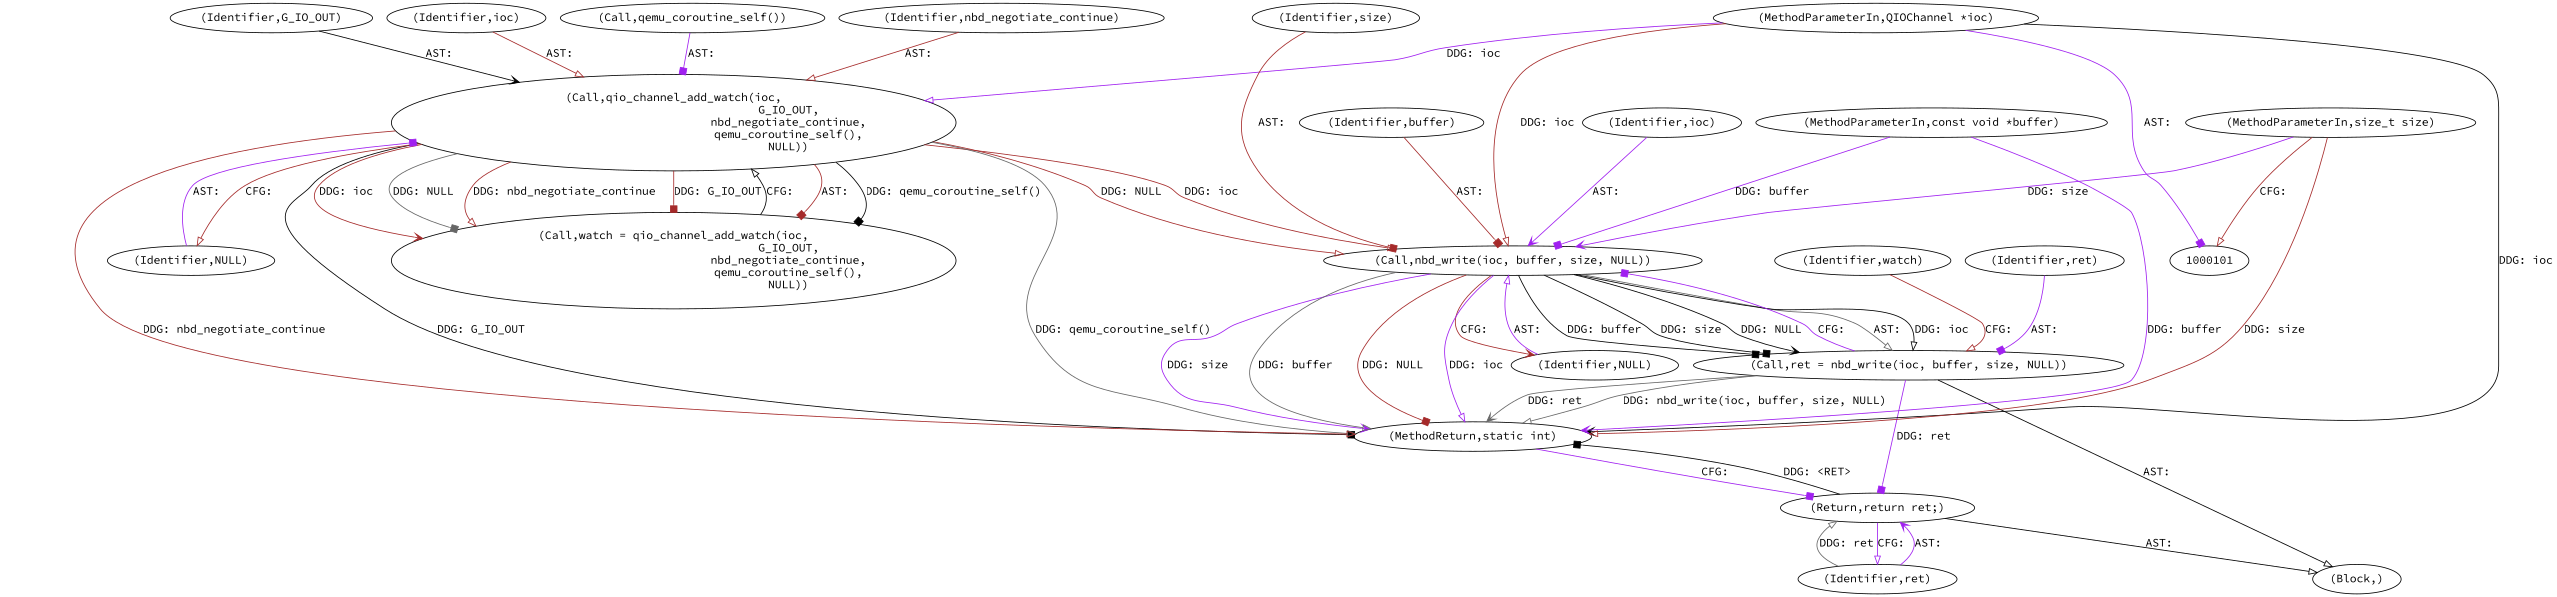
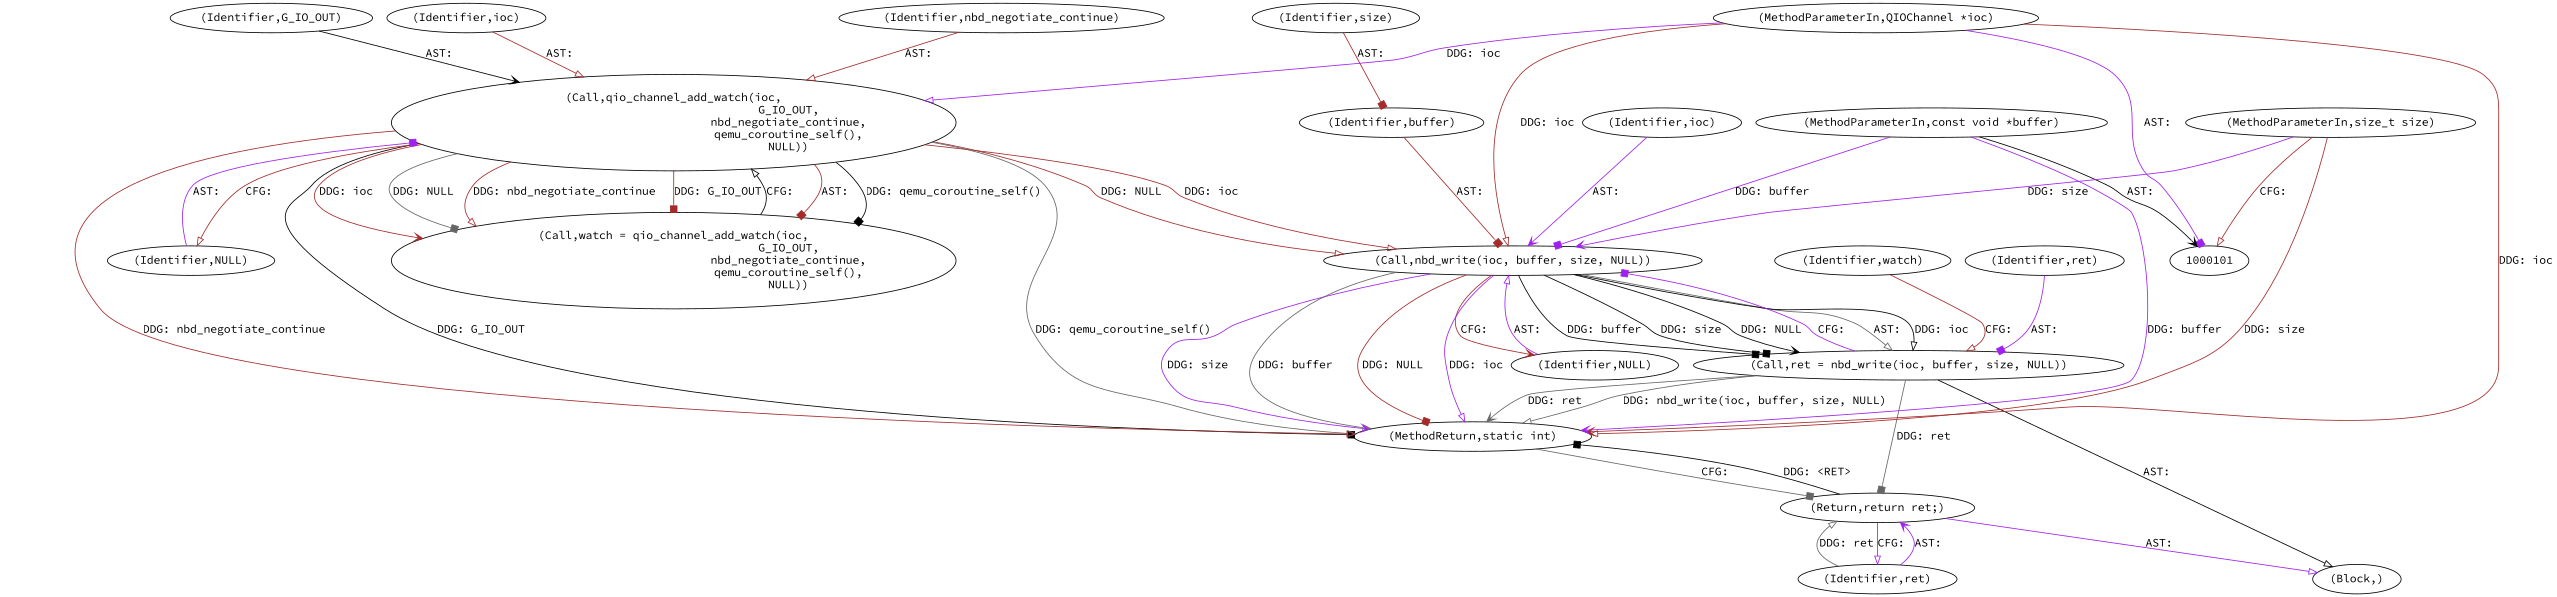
node "(Call,qemu_coroutine_self())": removed
edge "(Identifier,size)" -> "(Call,nbd_write(ioc, buffer, size, NULL))": now "(Identifier,size)" -> "(Identifier,buffer)"
edge "(MethodParameterIn,const void *buffer)" -> "1000101": added, label "AST:"
edge "(MethodParameterIn,QIOChannel *ioc)" -> "(MethodReturn,static int)": color black -> brown
edge "(Call,ret = nbd_write(ioc, buffer, size, NULL))" -> "(Return,return ret;)": color purple -> gray40
edge "(MethodReturn,static int)" -> "(Return,return ret;)": color purple -> gray40
edge "(Return,return ret;)" -> "(Block,)": color black -> purple
